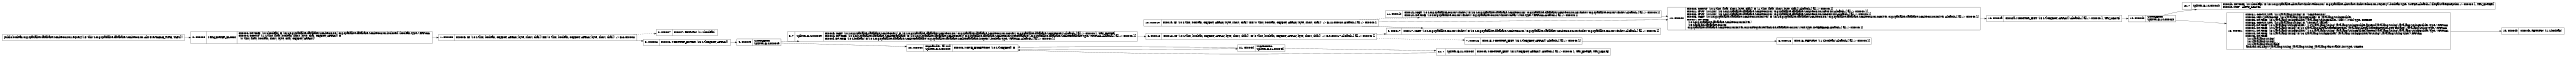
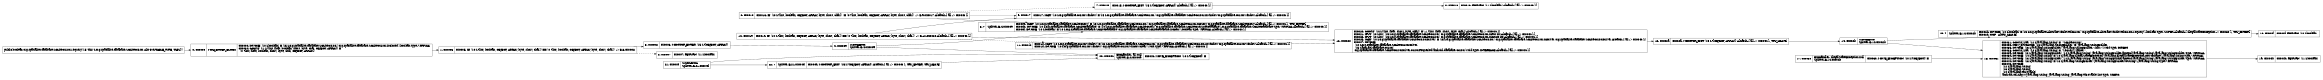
node "16: 0x002f": added
edge "5: ?" -> "6: 0x0013": reversed
edge "20: 0x004c" -> "21: 0x004d": removed
node "17: 0x0030": added
